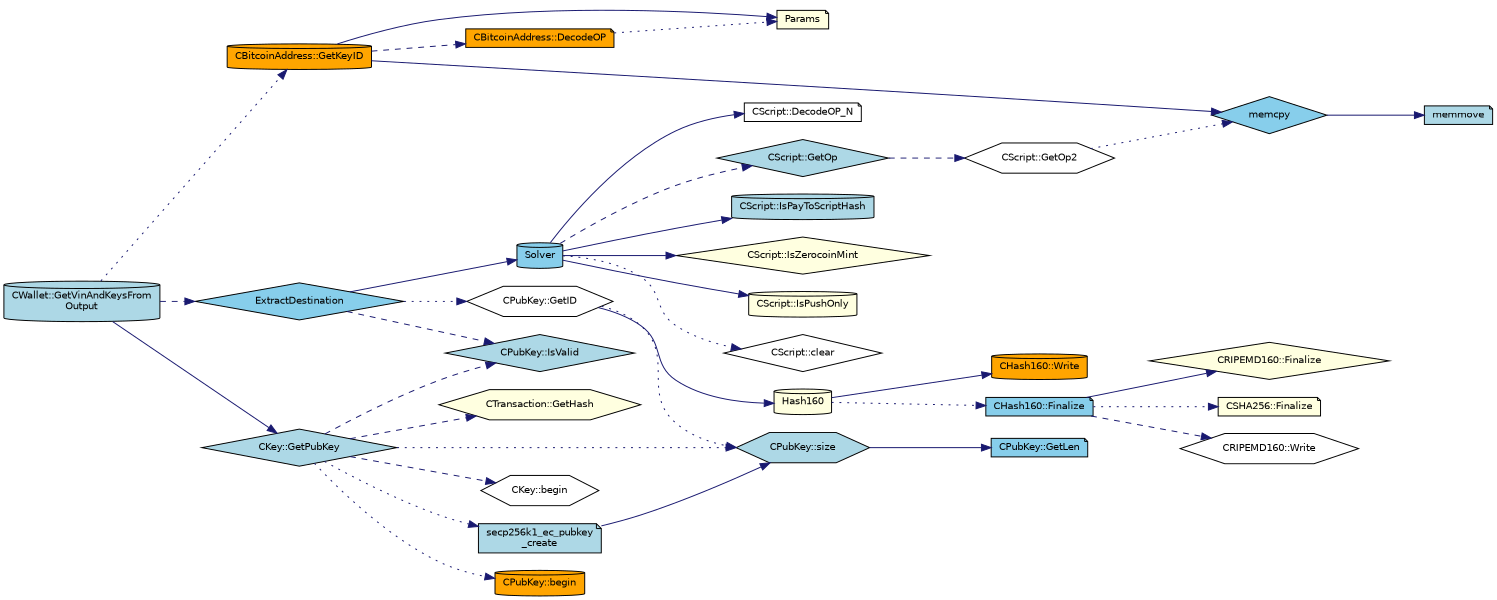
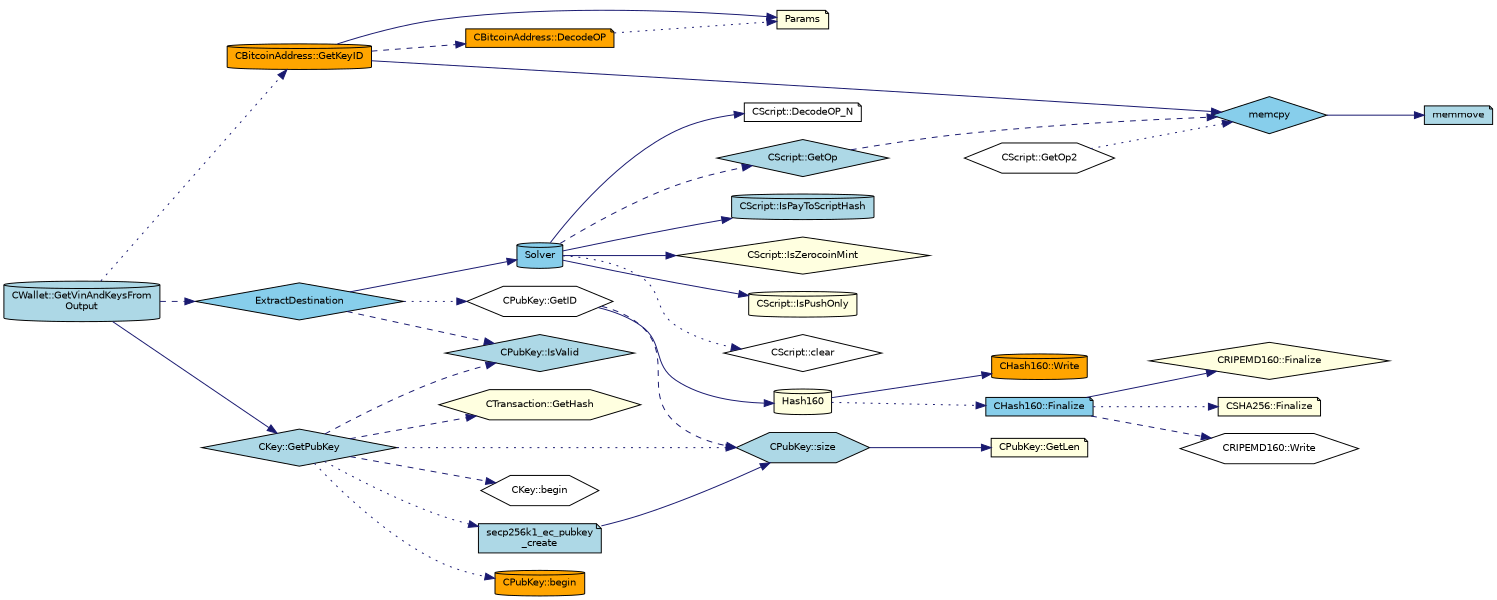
edge "CScript::GetOp" -> "CScript::GetOp2": now "CScript::GetOp" -> "memcpy"
edge "CPubKey::GetID" -> "CPubKey::size": style dotted -> dashed
node "CPubKey::GetLen": fillcolor skyblue -> lightyellow
